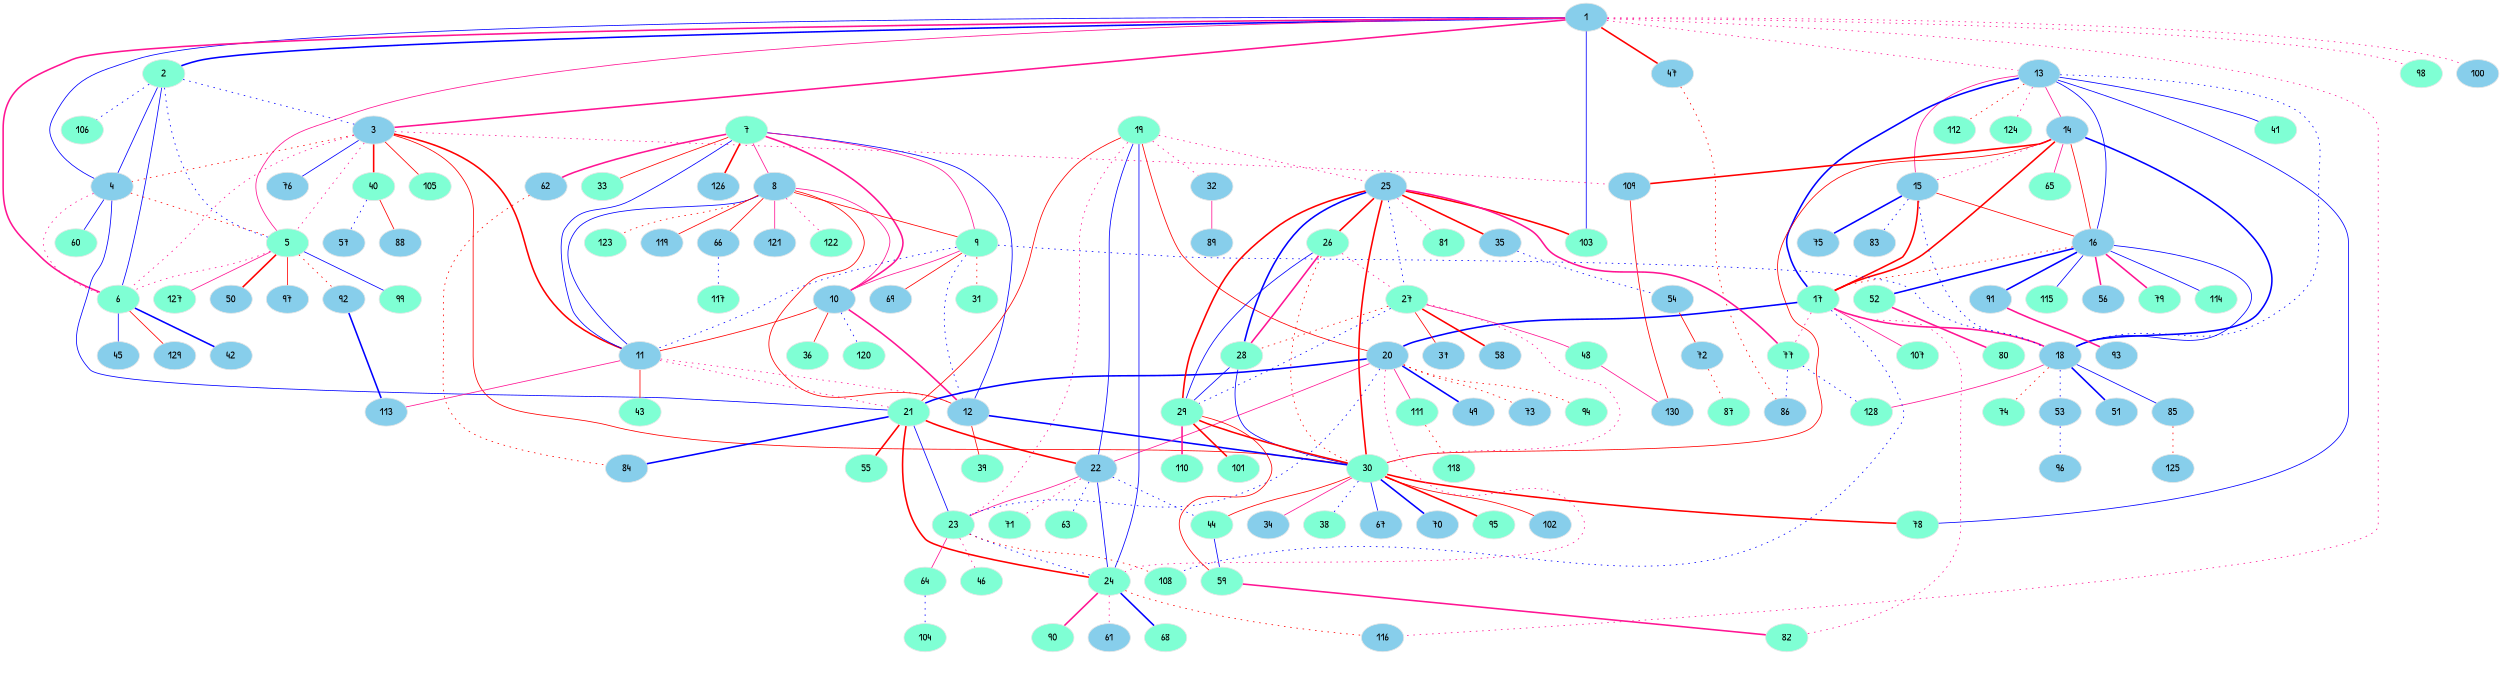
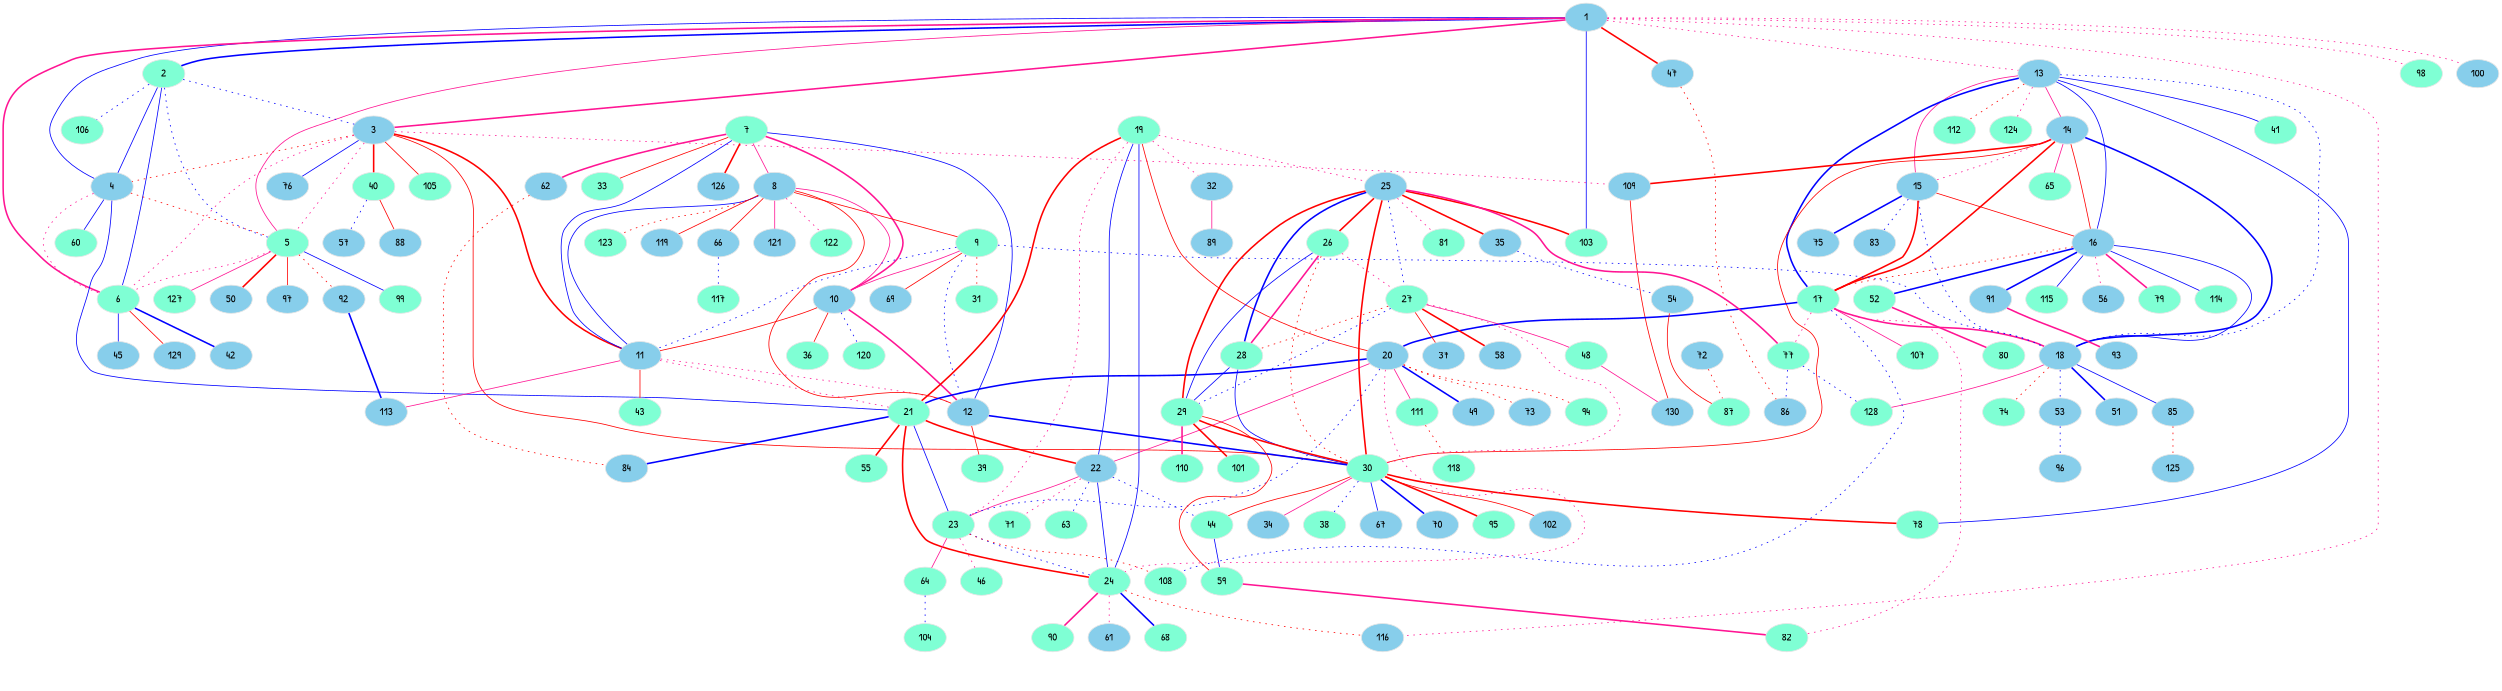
edge "7" -- "9": removed
edge "19" -- "21": style solid -> bold
edge "16" -- "56": style bold -> dotted
edge "54" -- "72": now "54" -- "87"
